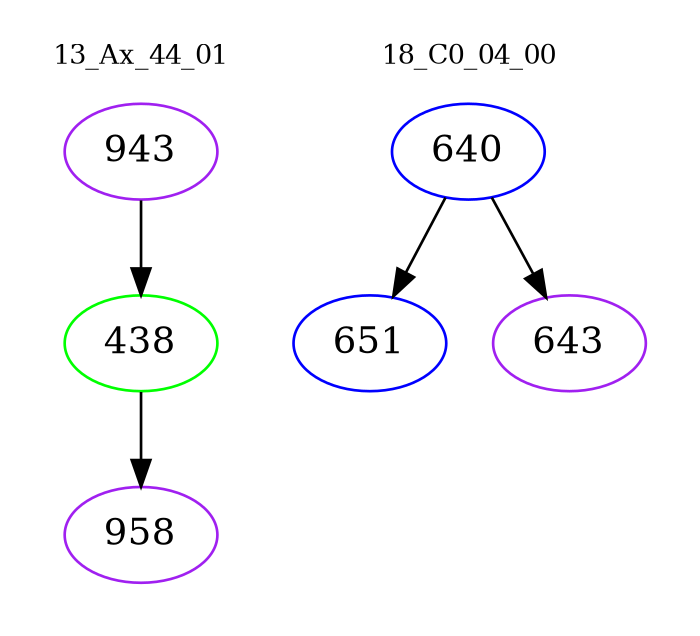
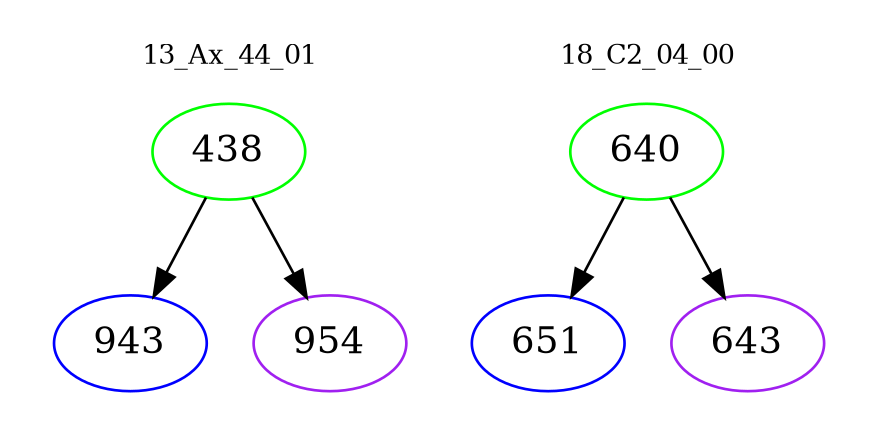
cluster "18_C0_04_00": label "18_C0_04_00" -> "18_C2_04_00"
node "943": color purple -> blue
node "640": color blue -> green
edge "943" -> "438": reversed
node "958": label "958" -> "954"
